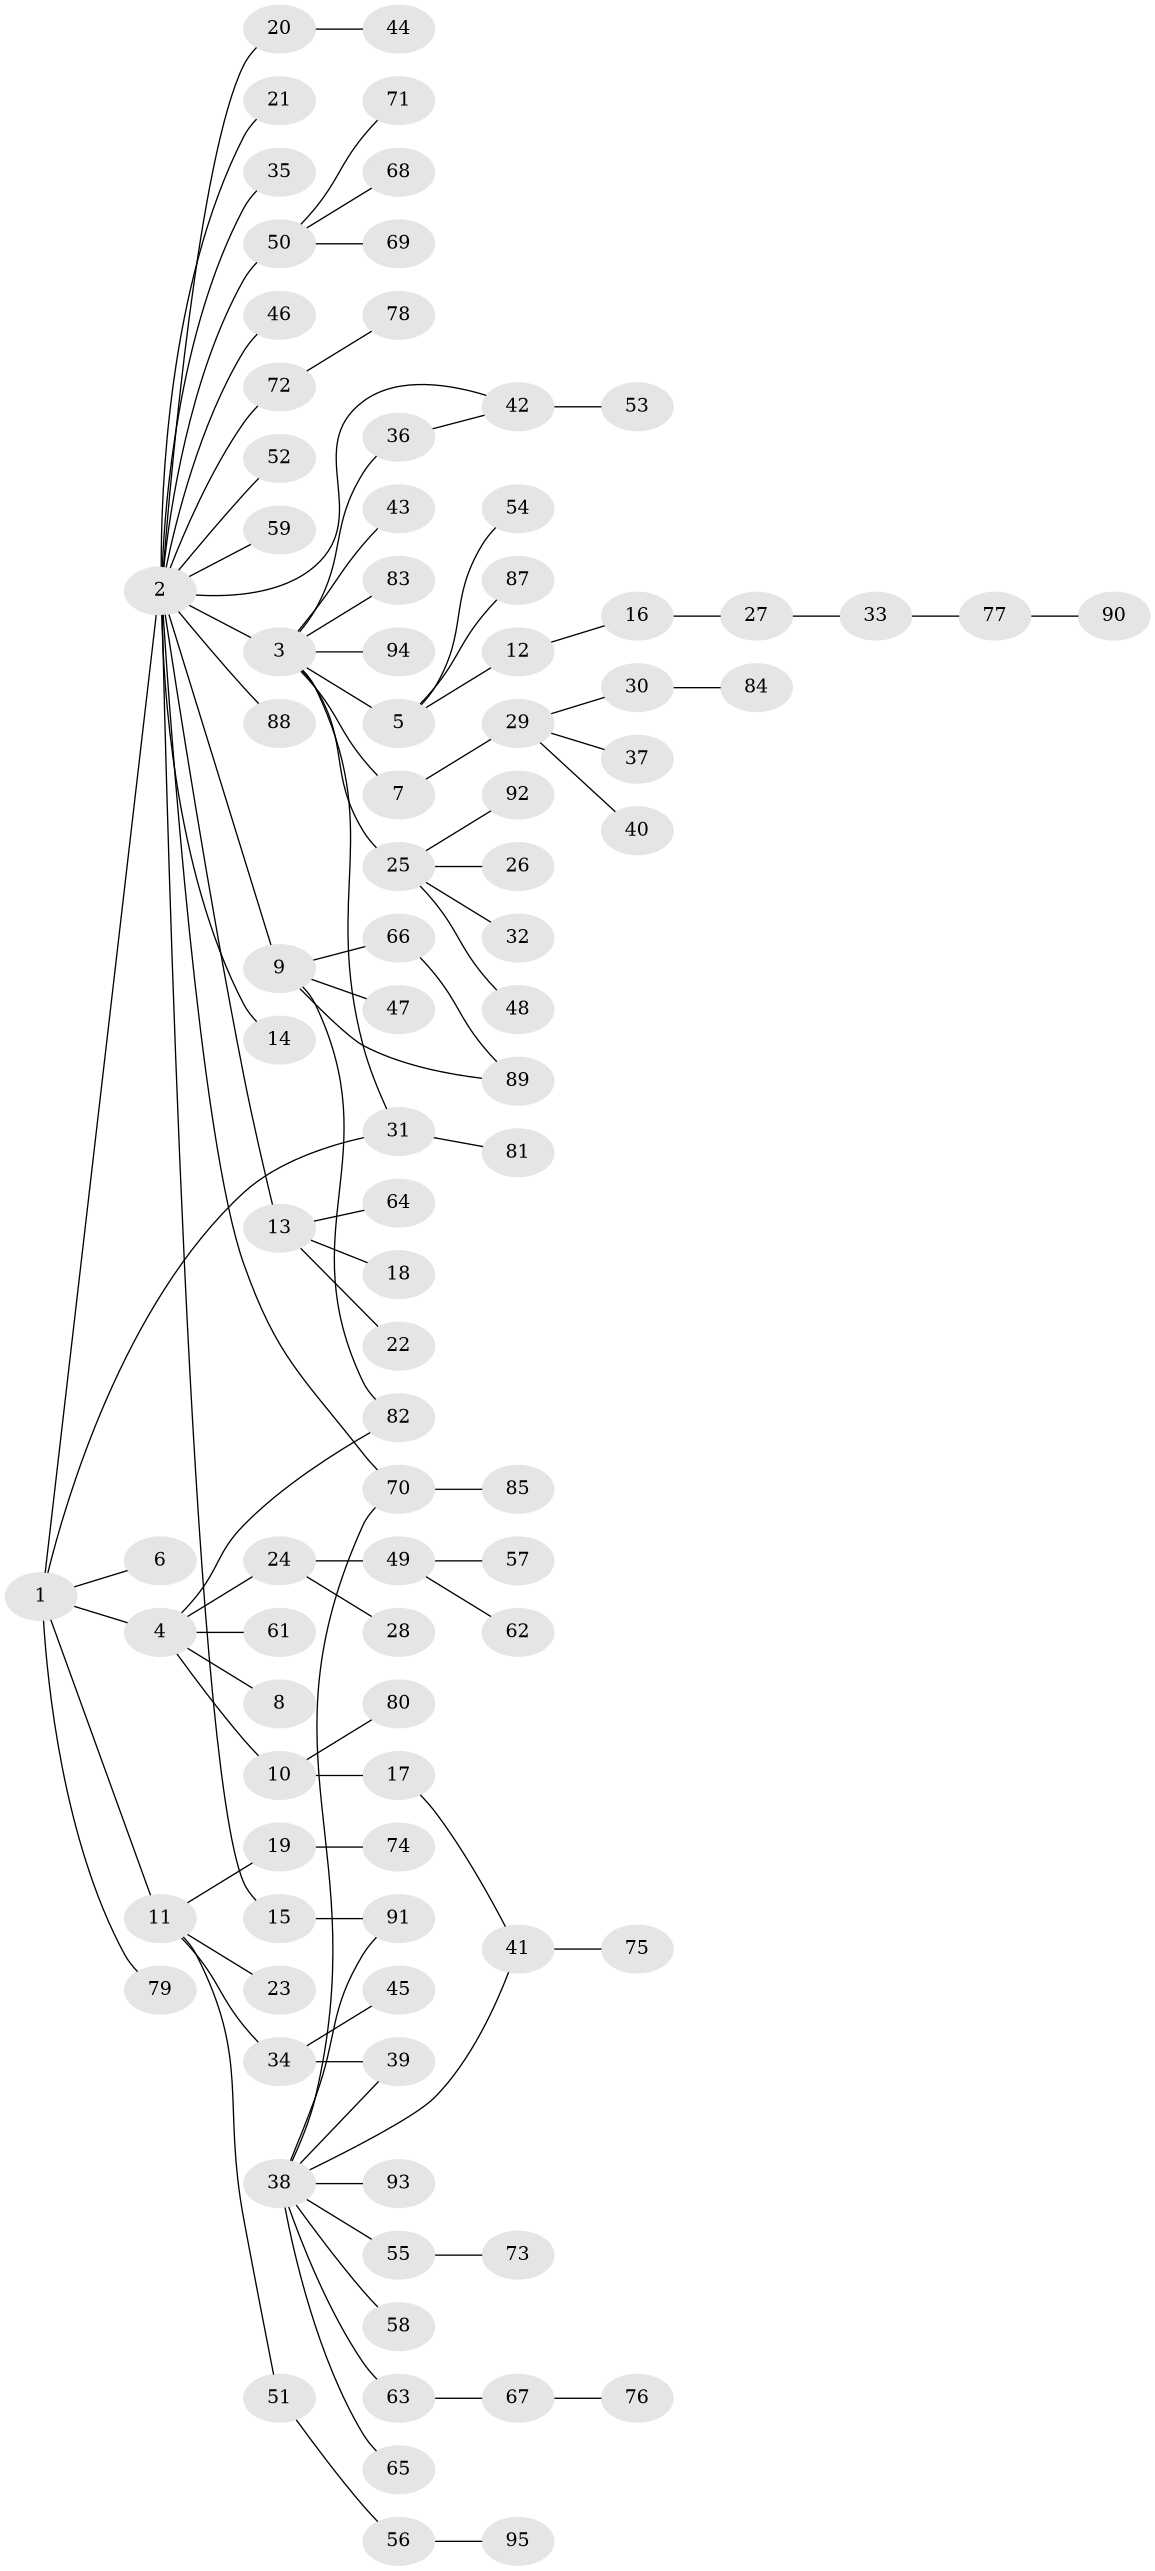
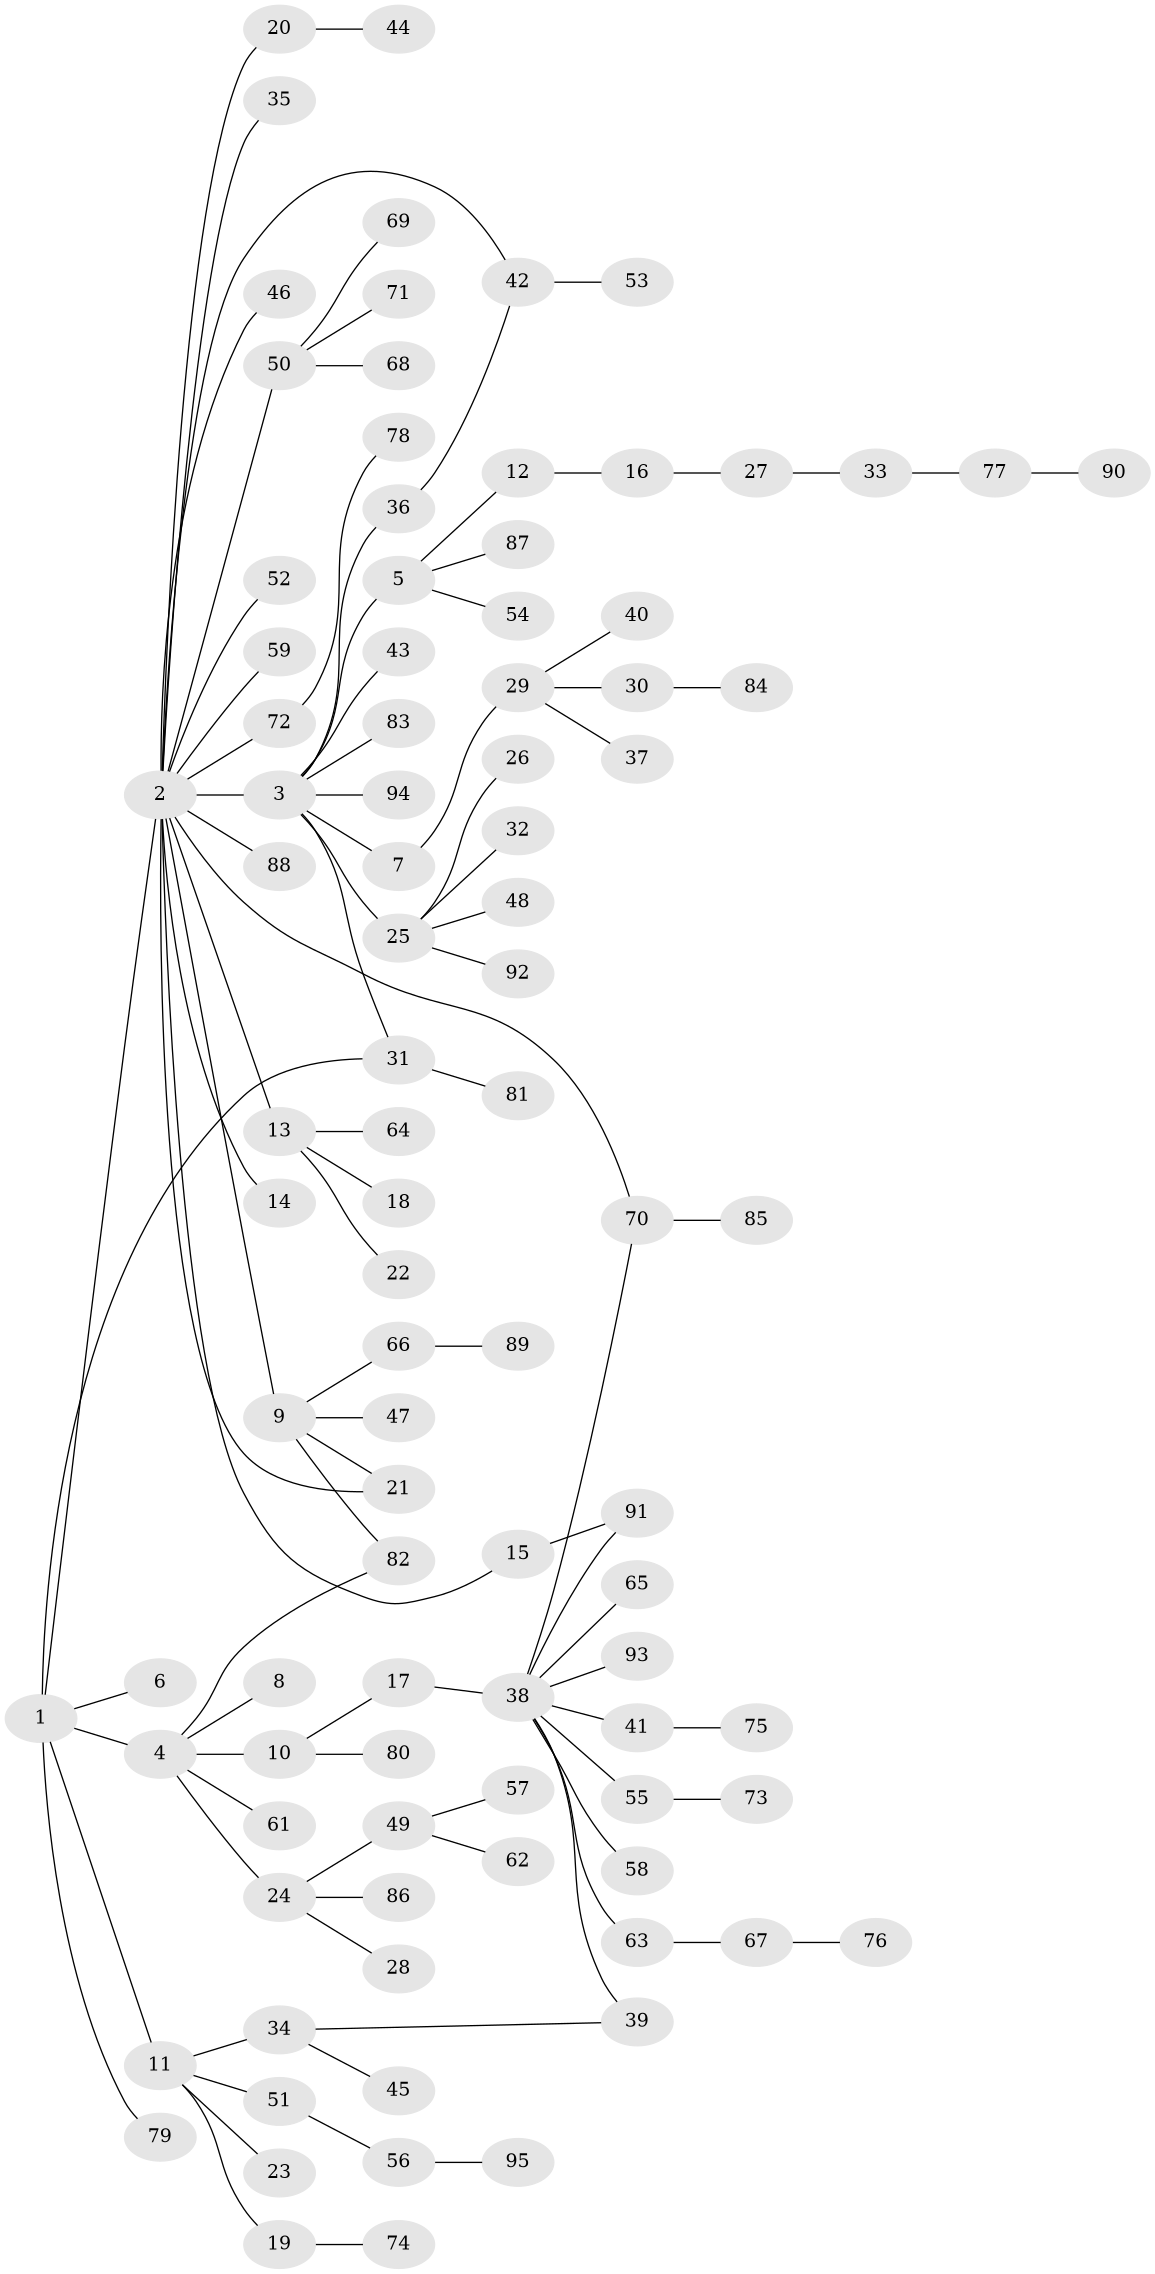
edge "9" -- "89": now "9" -- "21"
edge "17" -- "41": now "17" -- "38"
node "86": added
